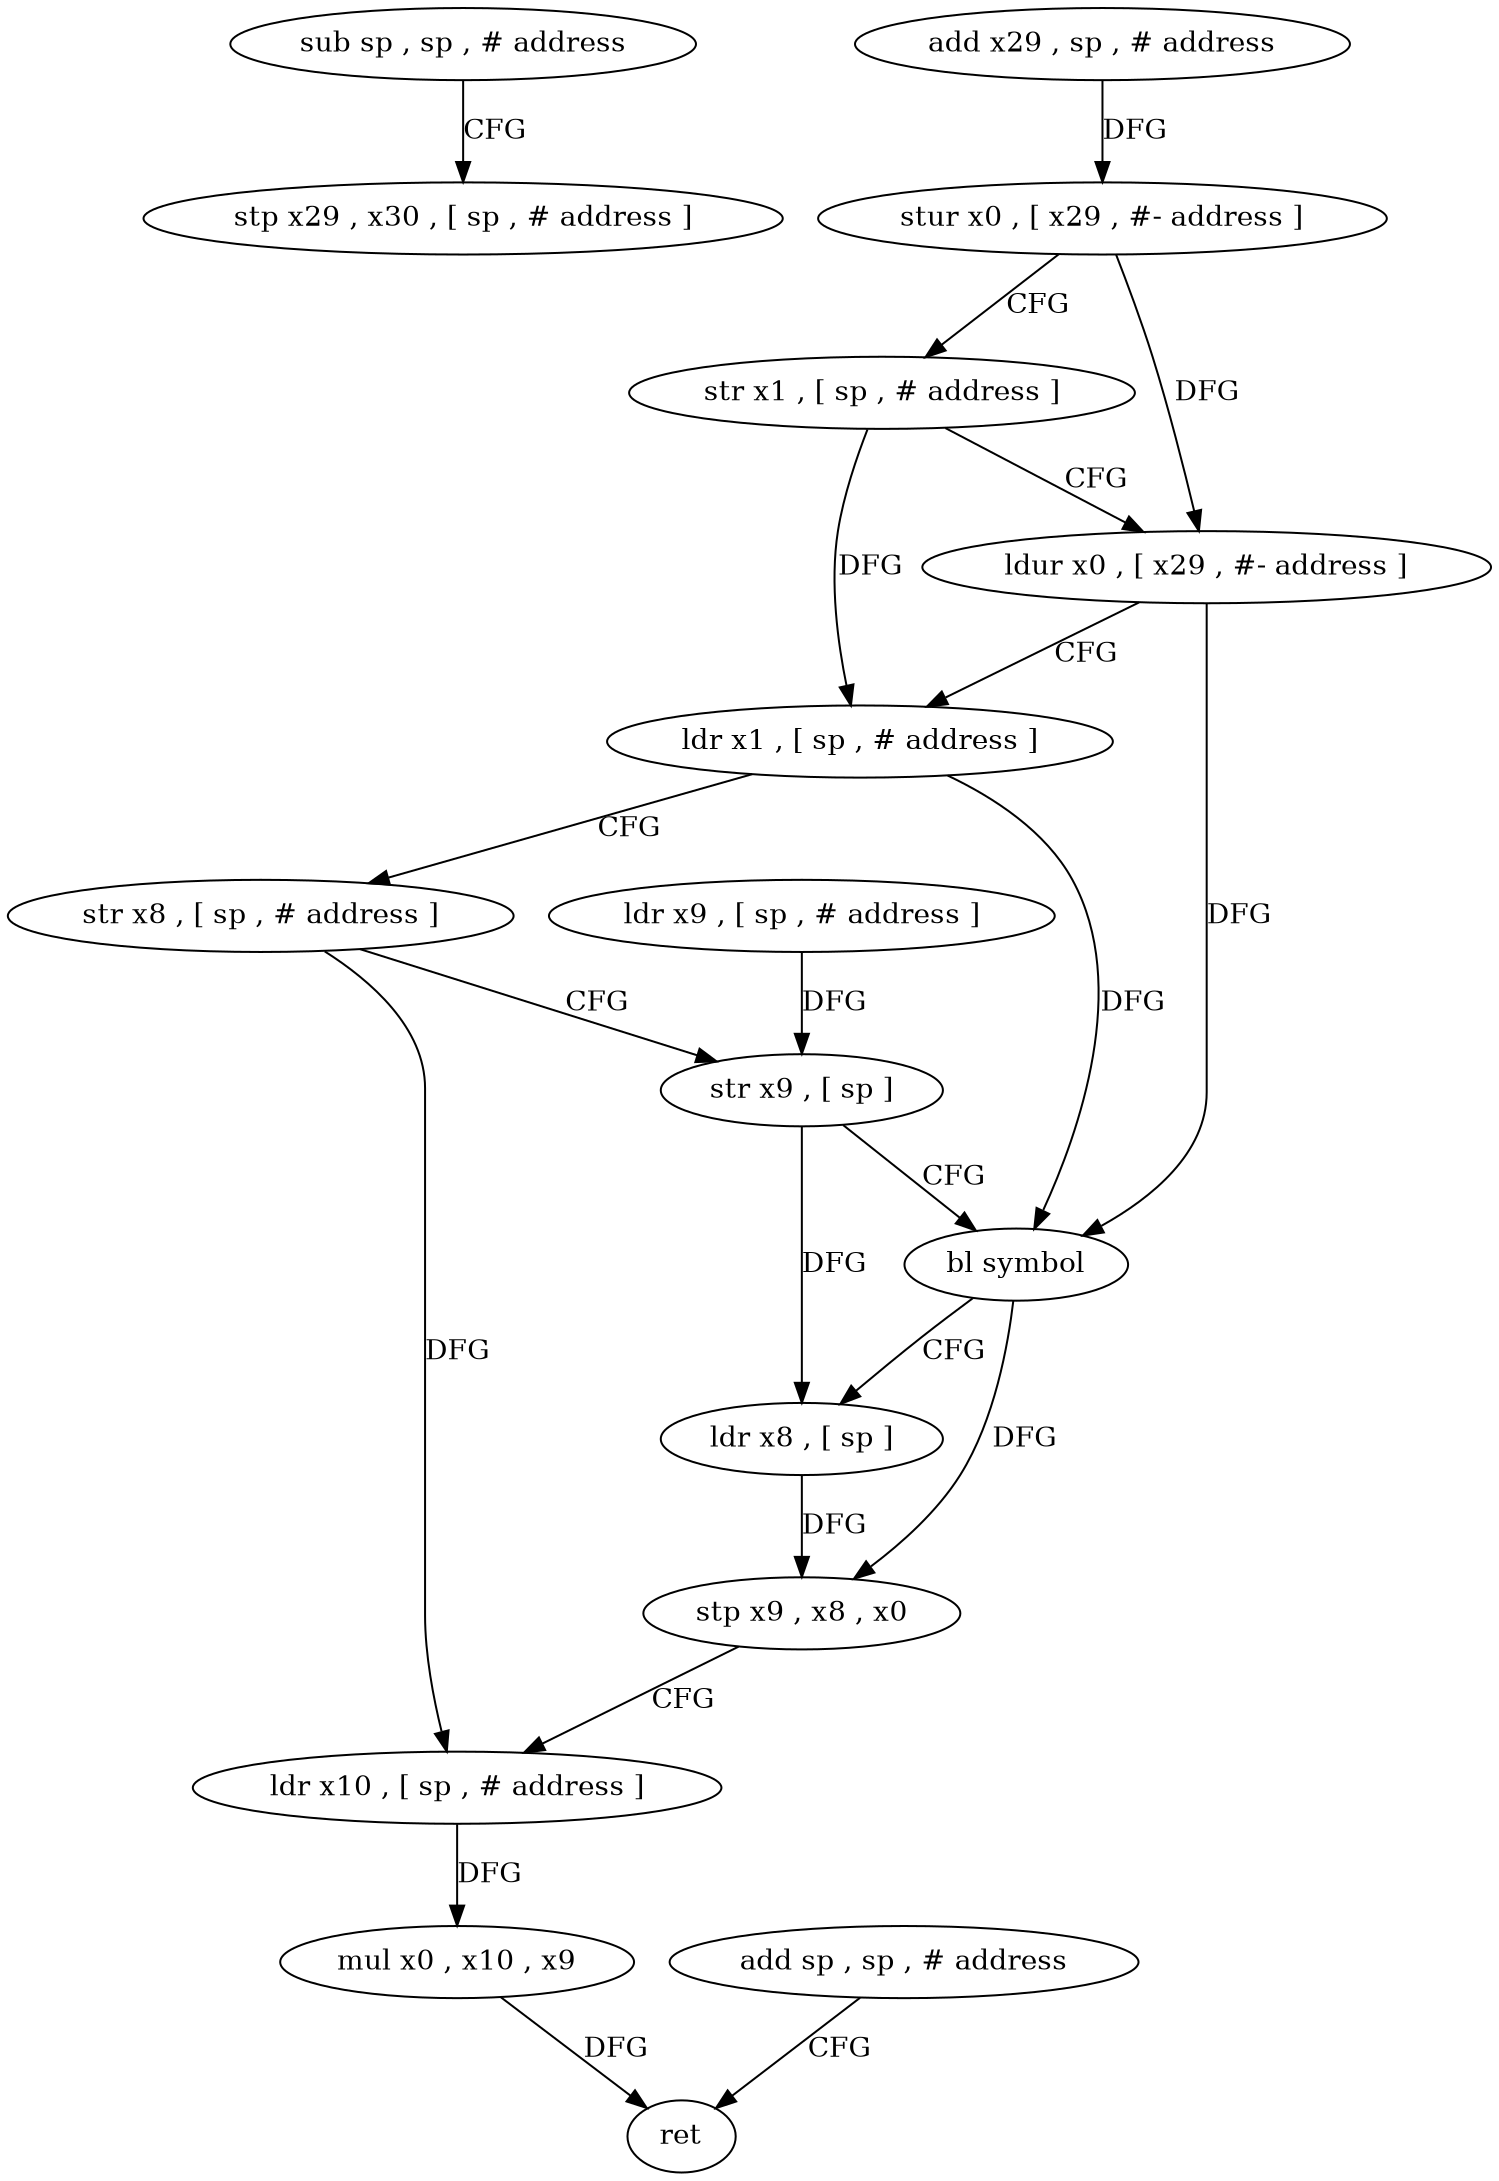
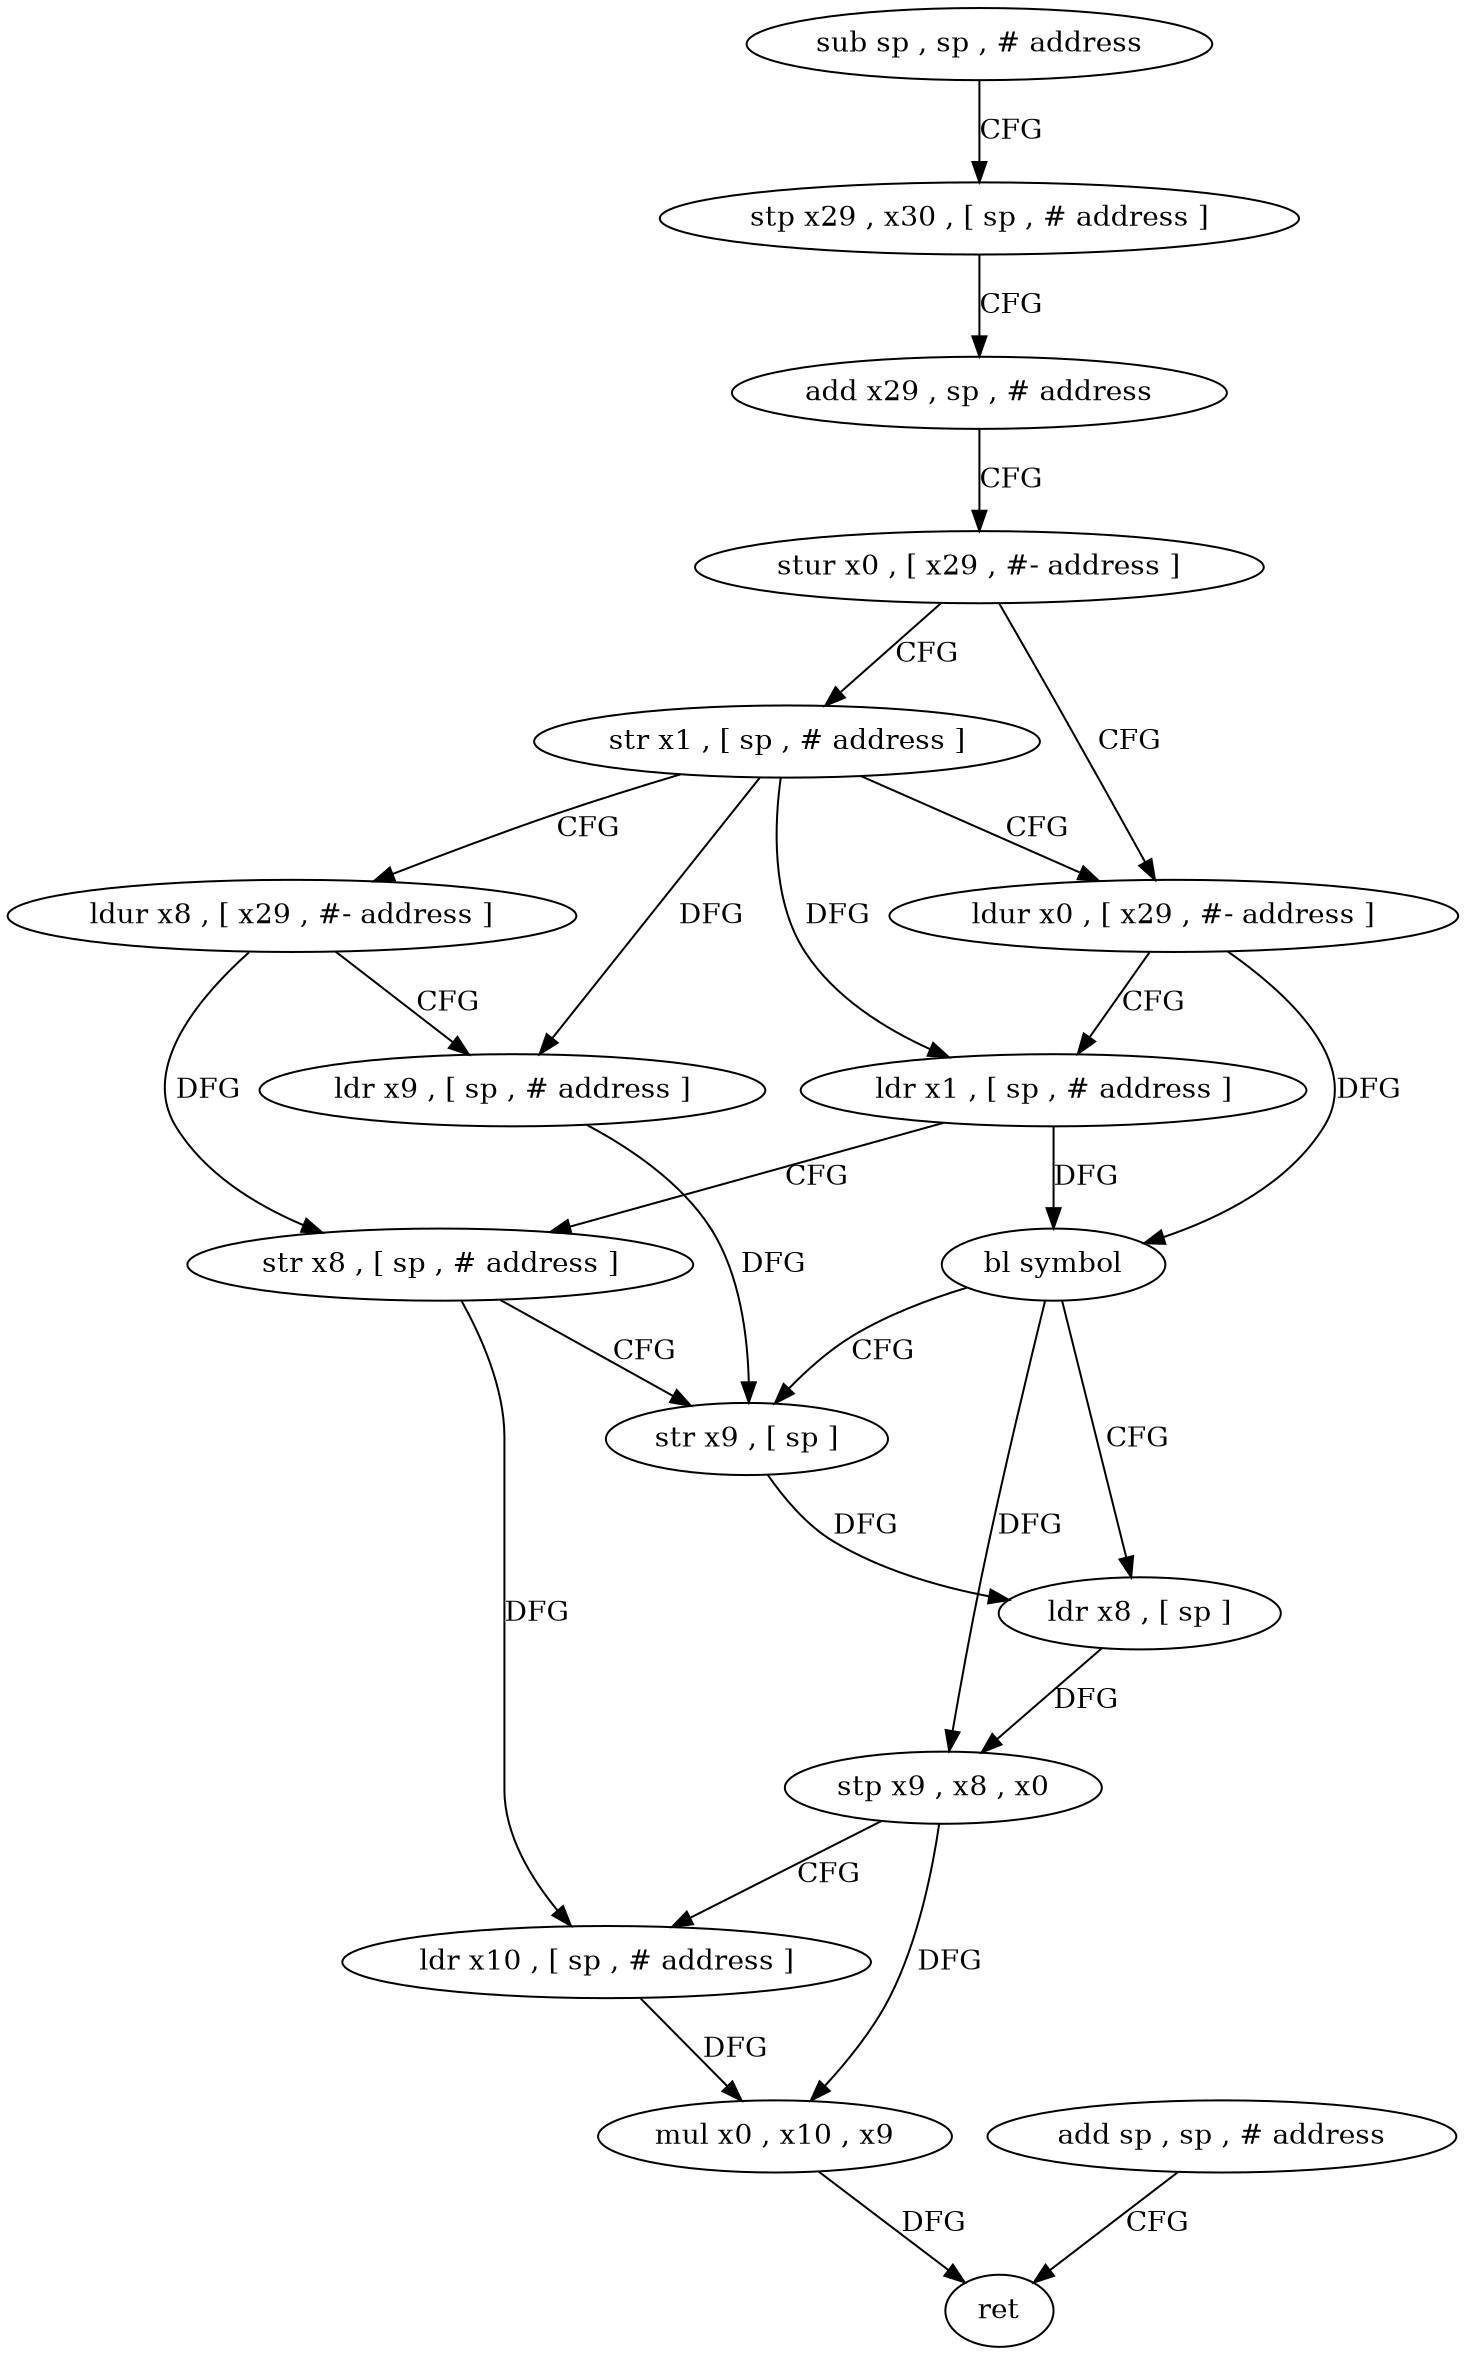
edge "add x29 , sp , # address" -> "stur x0 , [ x29 , #- address ]": label "DFG" -> "CFG"
edge "stp x29 , x30 , [ sp , # address ]" -> "add x29 , sp , # address": added, label "CFG"
edge "stur x0 , [ x29 , #- address ]" -> "ldur x0 , [ x29 , #- address ]": label "DFG" -> "CFG"
edge "str x1 , [ sp , # address ]" -> "ldr x9 , [ sp , # address ]": added, label "DFG"
node "ldur x8 , [ x29 , #- address ]": added
edge "str x9 , [ sp ]" -> "bl symbol": reversed
edge "stp x9 , x8 , x0" -> "mul x0 , x10 , x9": added, label "DFG"
